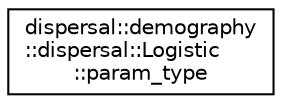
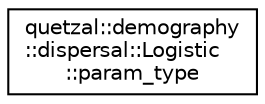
node "dispersal::demography ::dispersal::Logistic ::param_type": label "dispersal::demography ::dispersal::Logistic ::param_type" -> "quetzal::demography ::dispersal::Logistic ::param_type"
